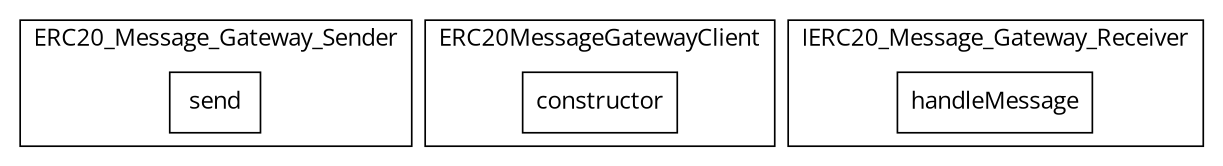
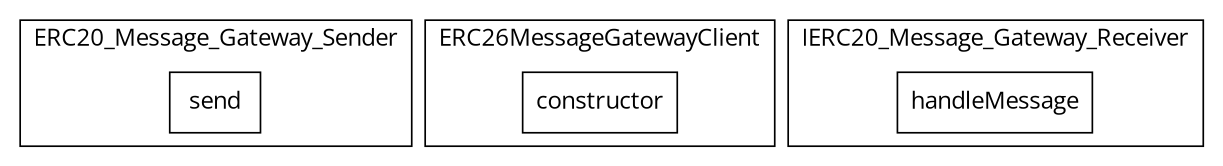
cluster "ERC20MessageGatewayClient": label "ERC20MessageGatewayClient" -> "ERC26MessageGatewayClient"
